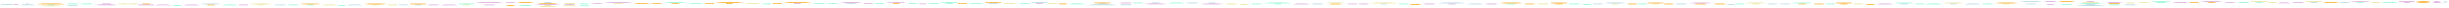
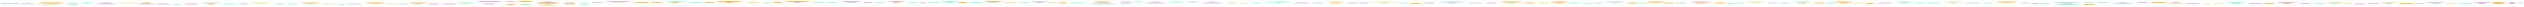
node "185 PreActResNet/Sequential[layer4]/PreActBottleneck[0]/RELU": added
